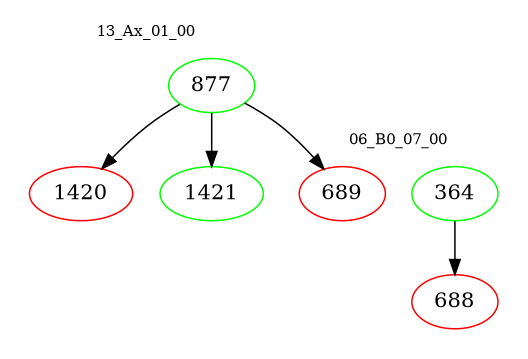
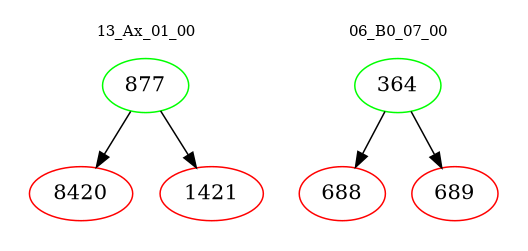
edge "877" -> "689": now "364" -> "689"
node "1420": label "1420" -> "8420"
node "1421": color green -> red
